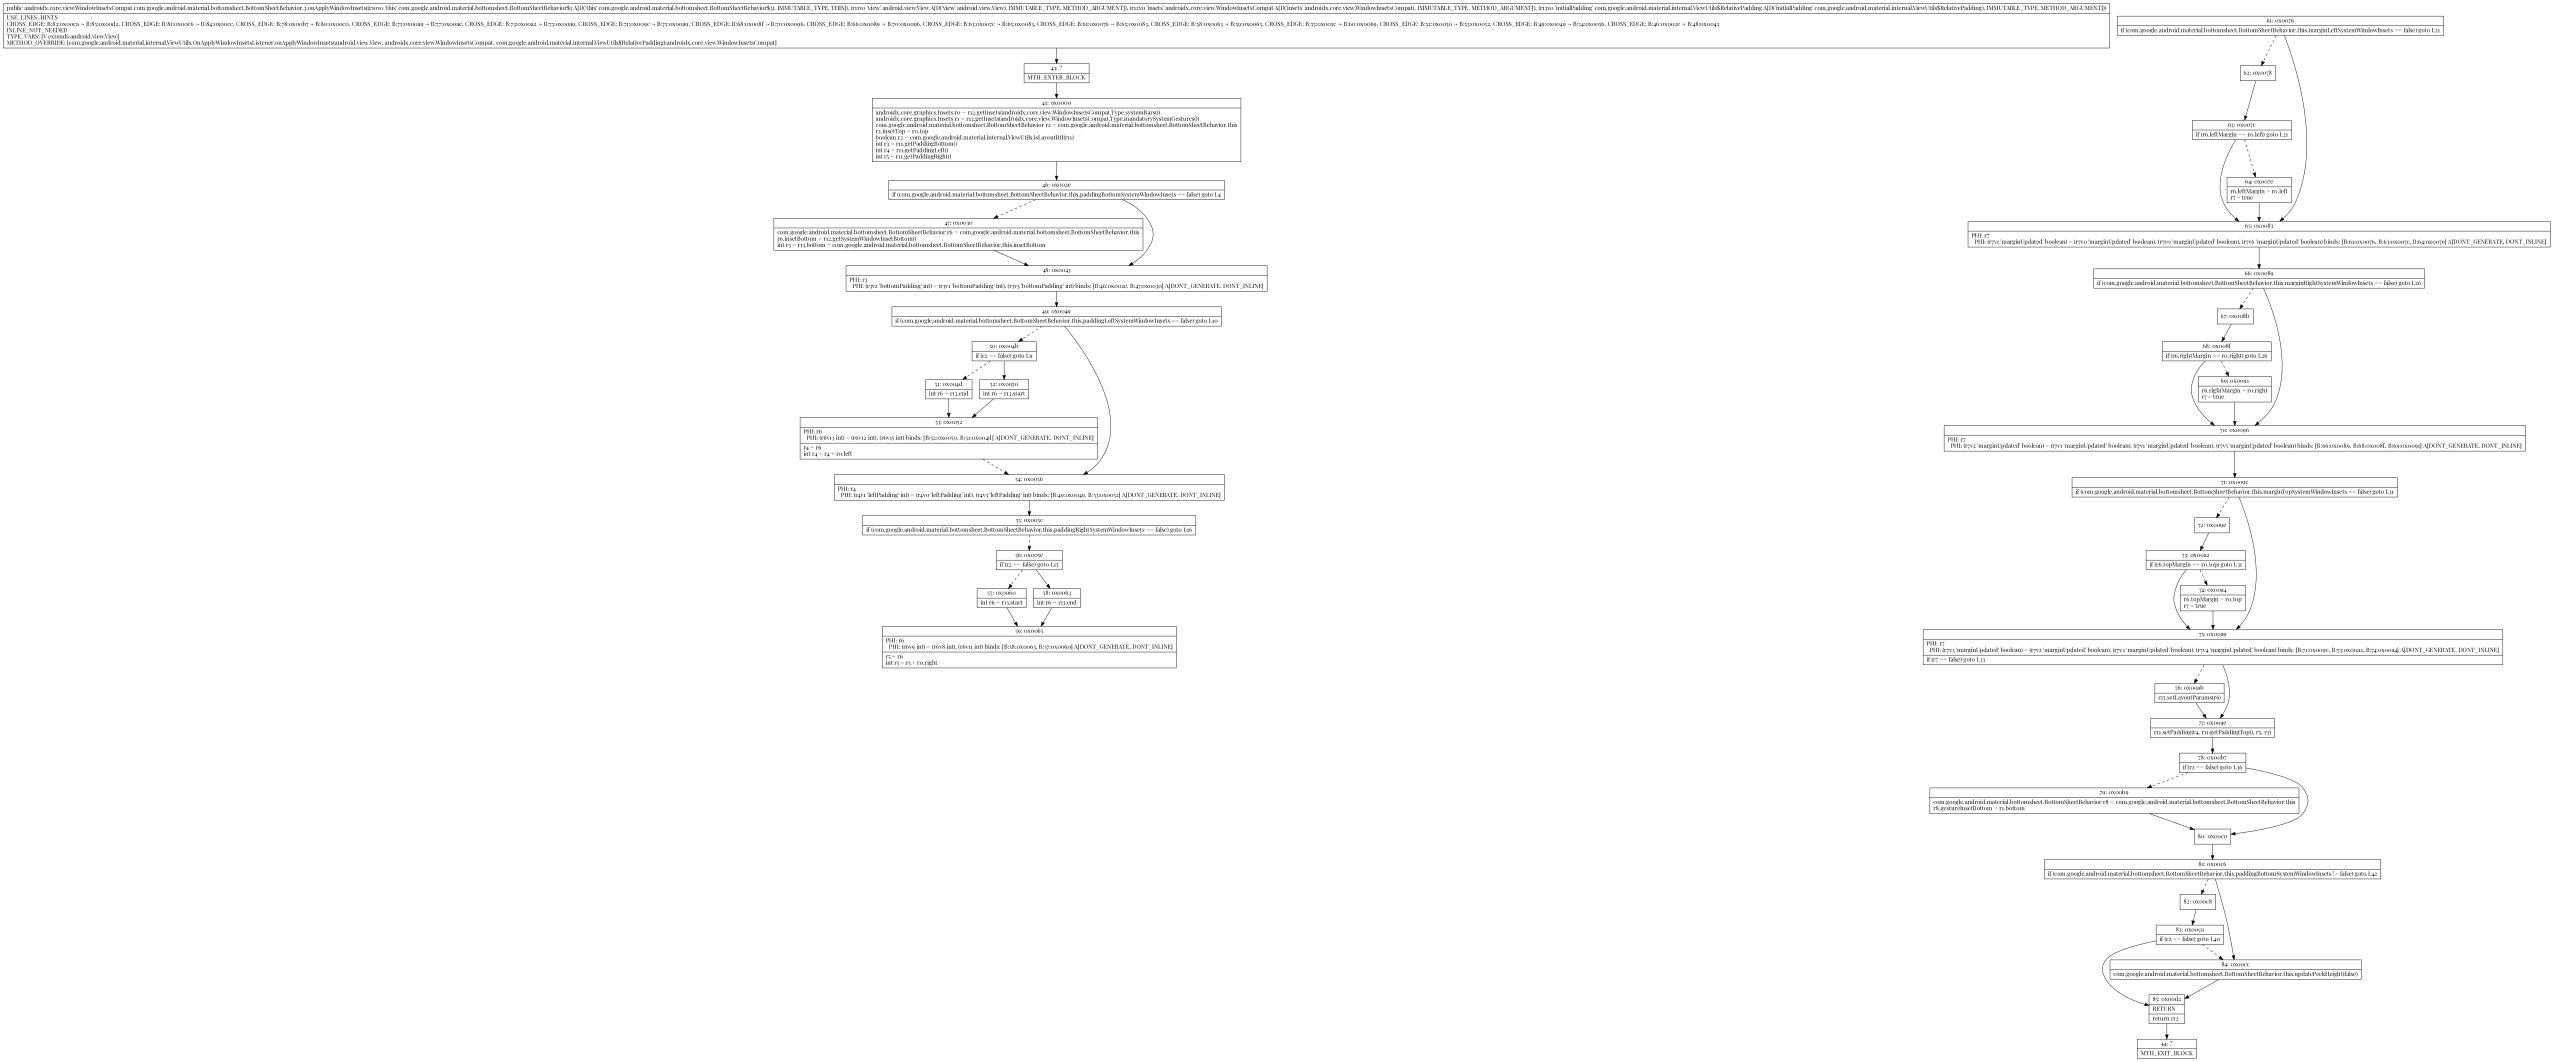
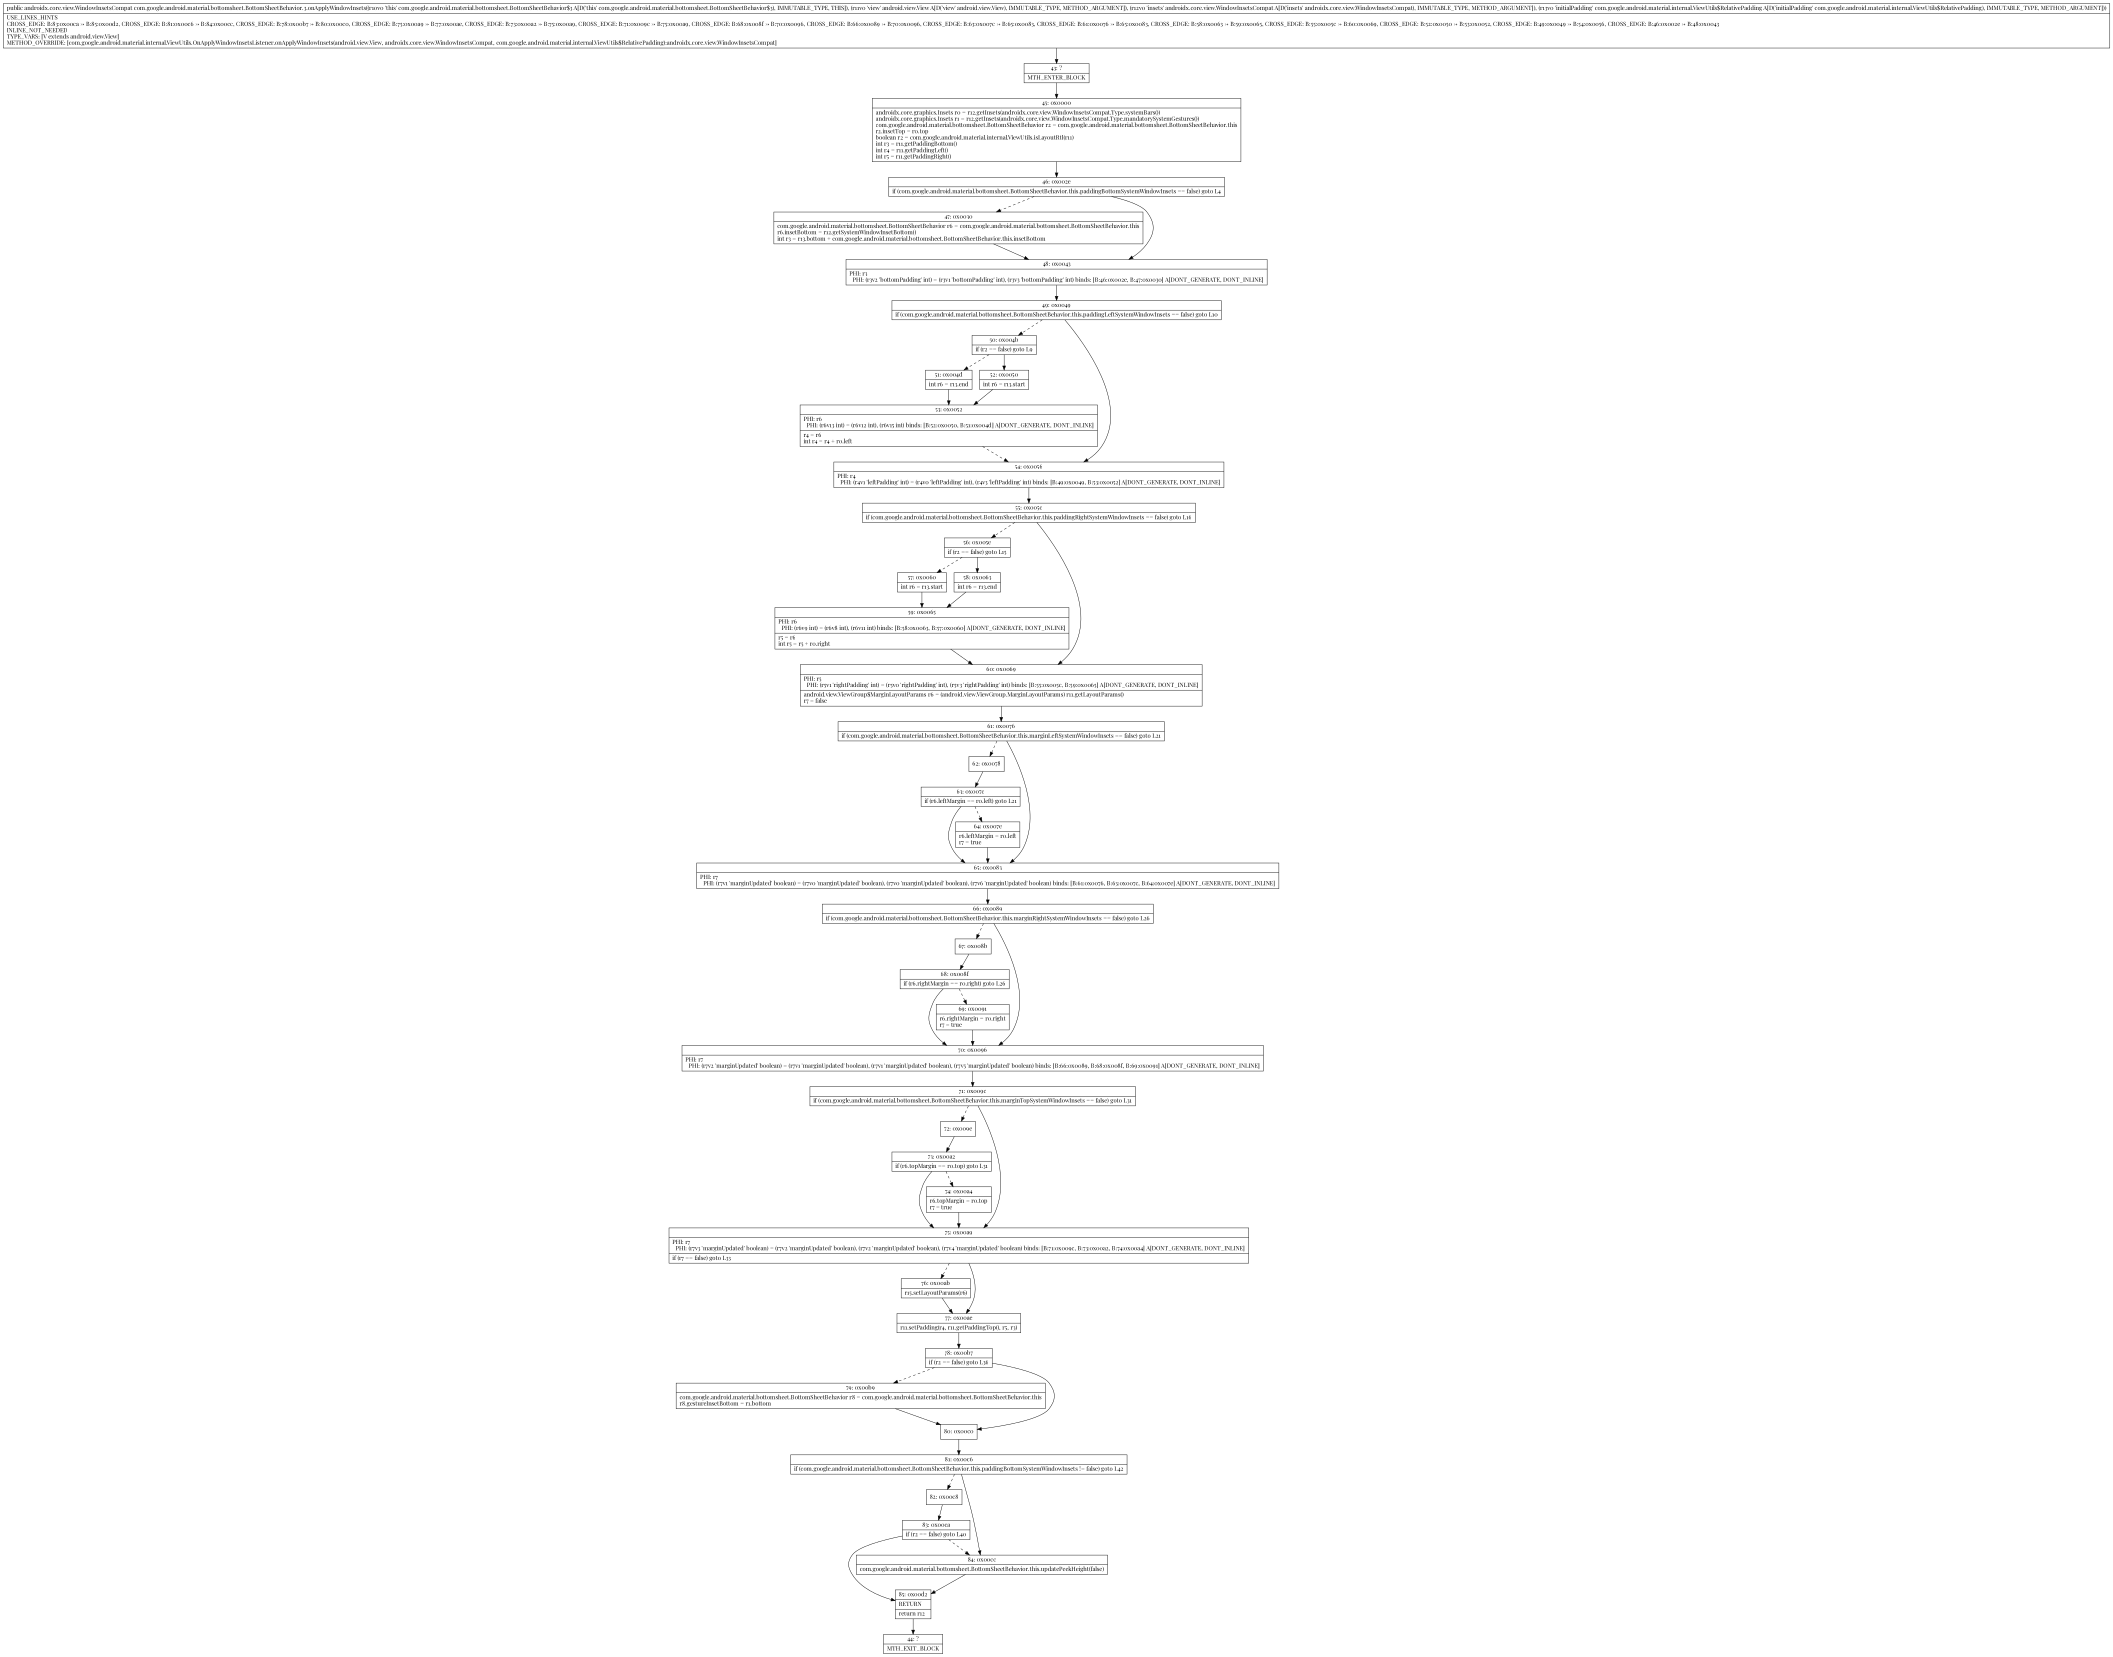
node "60: 0x0069": added
